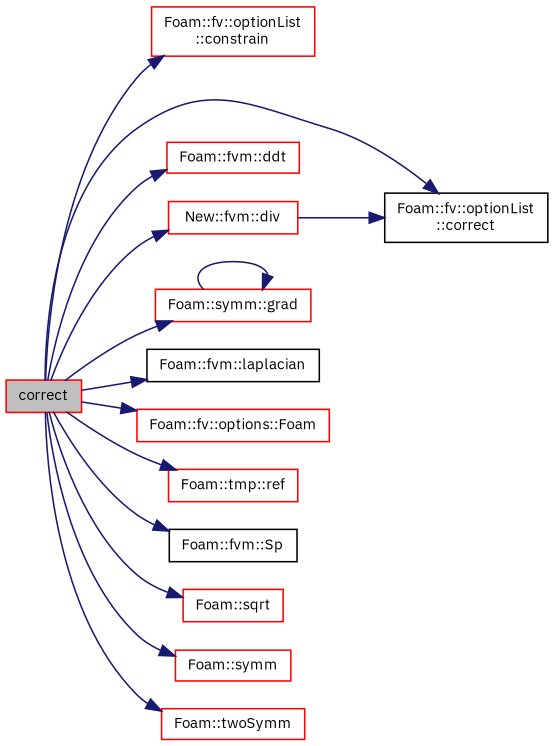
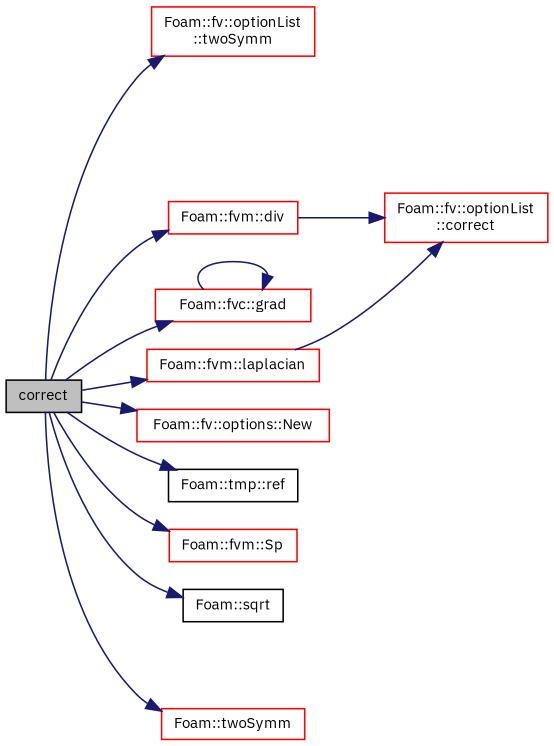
node "Foam::fv::optionList ::constrain": label "Foam::fv::optionList ::constrain" -> "Foam::fv::optionList ::twoSymm"
edge "correct" -> "Foam::fv::optionList ::correct": now "Foam::fvm::laplacian" -> "Foam::fv::optionList ::correct"
node "Foam::fvm::ddt": removed
node "New::fvm::div": label "New::fvm::div" -> "Foam::fvm::div"
node "Foam::fv::optionList ::correct": color black -> red
node "Foam::symm::grad": label "Foam::symm::grad" -> "Foam::fvc::grad"
node "Foam::fvm::laplacian": color black -> red
node "correct": color red -> black
node "Foam::fv::options::Foam": label "Foam::fv::options::Foam" -> "Foam::fv::options::New"
node "Foam::tmp::ref": color red -> black
node "Foam::fvm::Sp": color black -> red
node "Foam::sqrt": color red -> black
node "Foam::symm": removed
